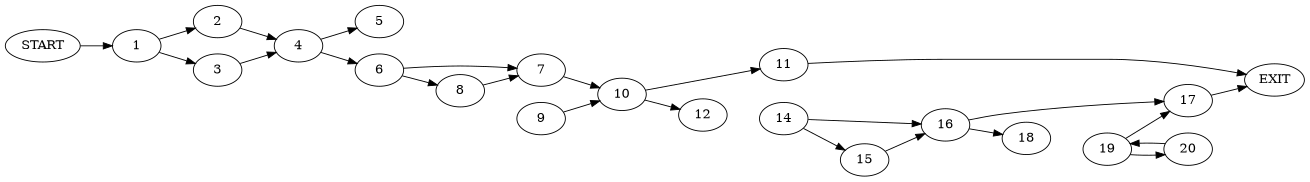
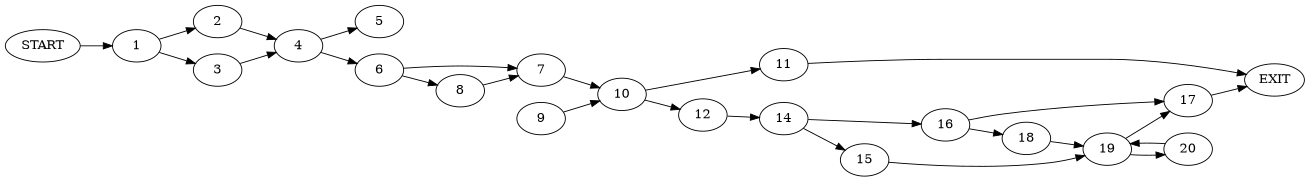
edge "12" -> "14": added
edge "18" -> "19": added
edge "15" -> "16": now "15" -> "19"
